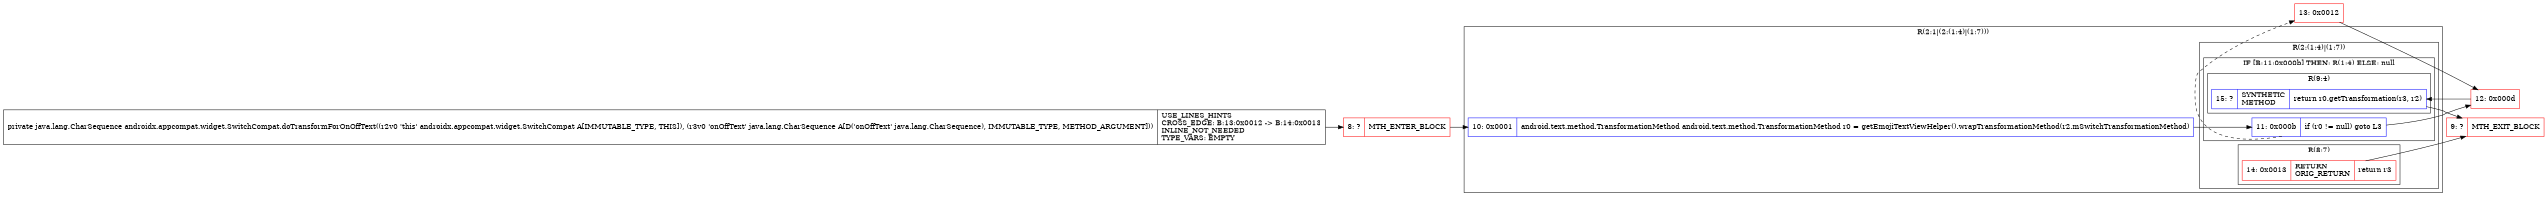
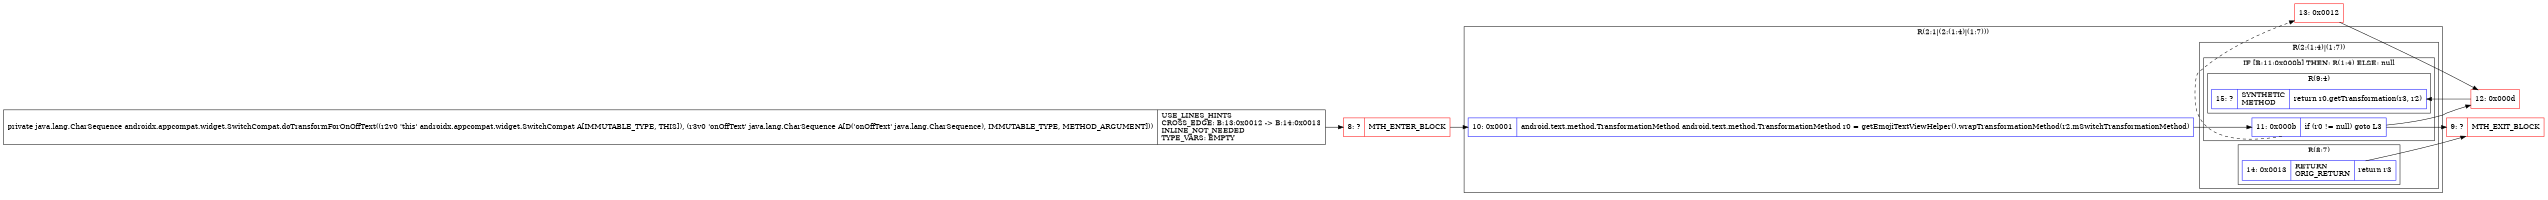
edge "15: ?" -> "9: ?": now "11: 0x000b" -> "9: ?"
node "14: 0x0013": color red -> blue
